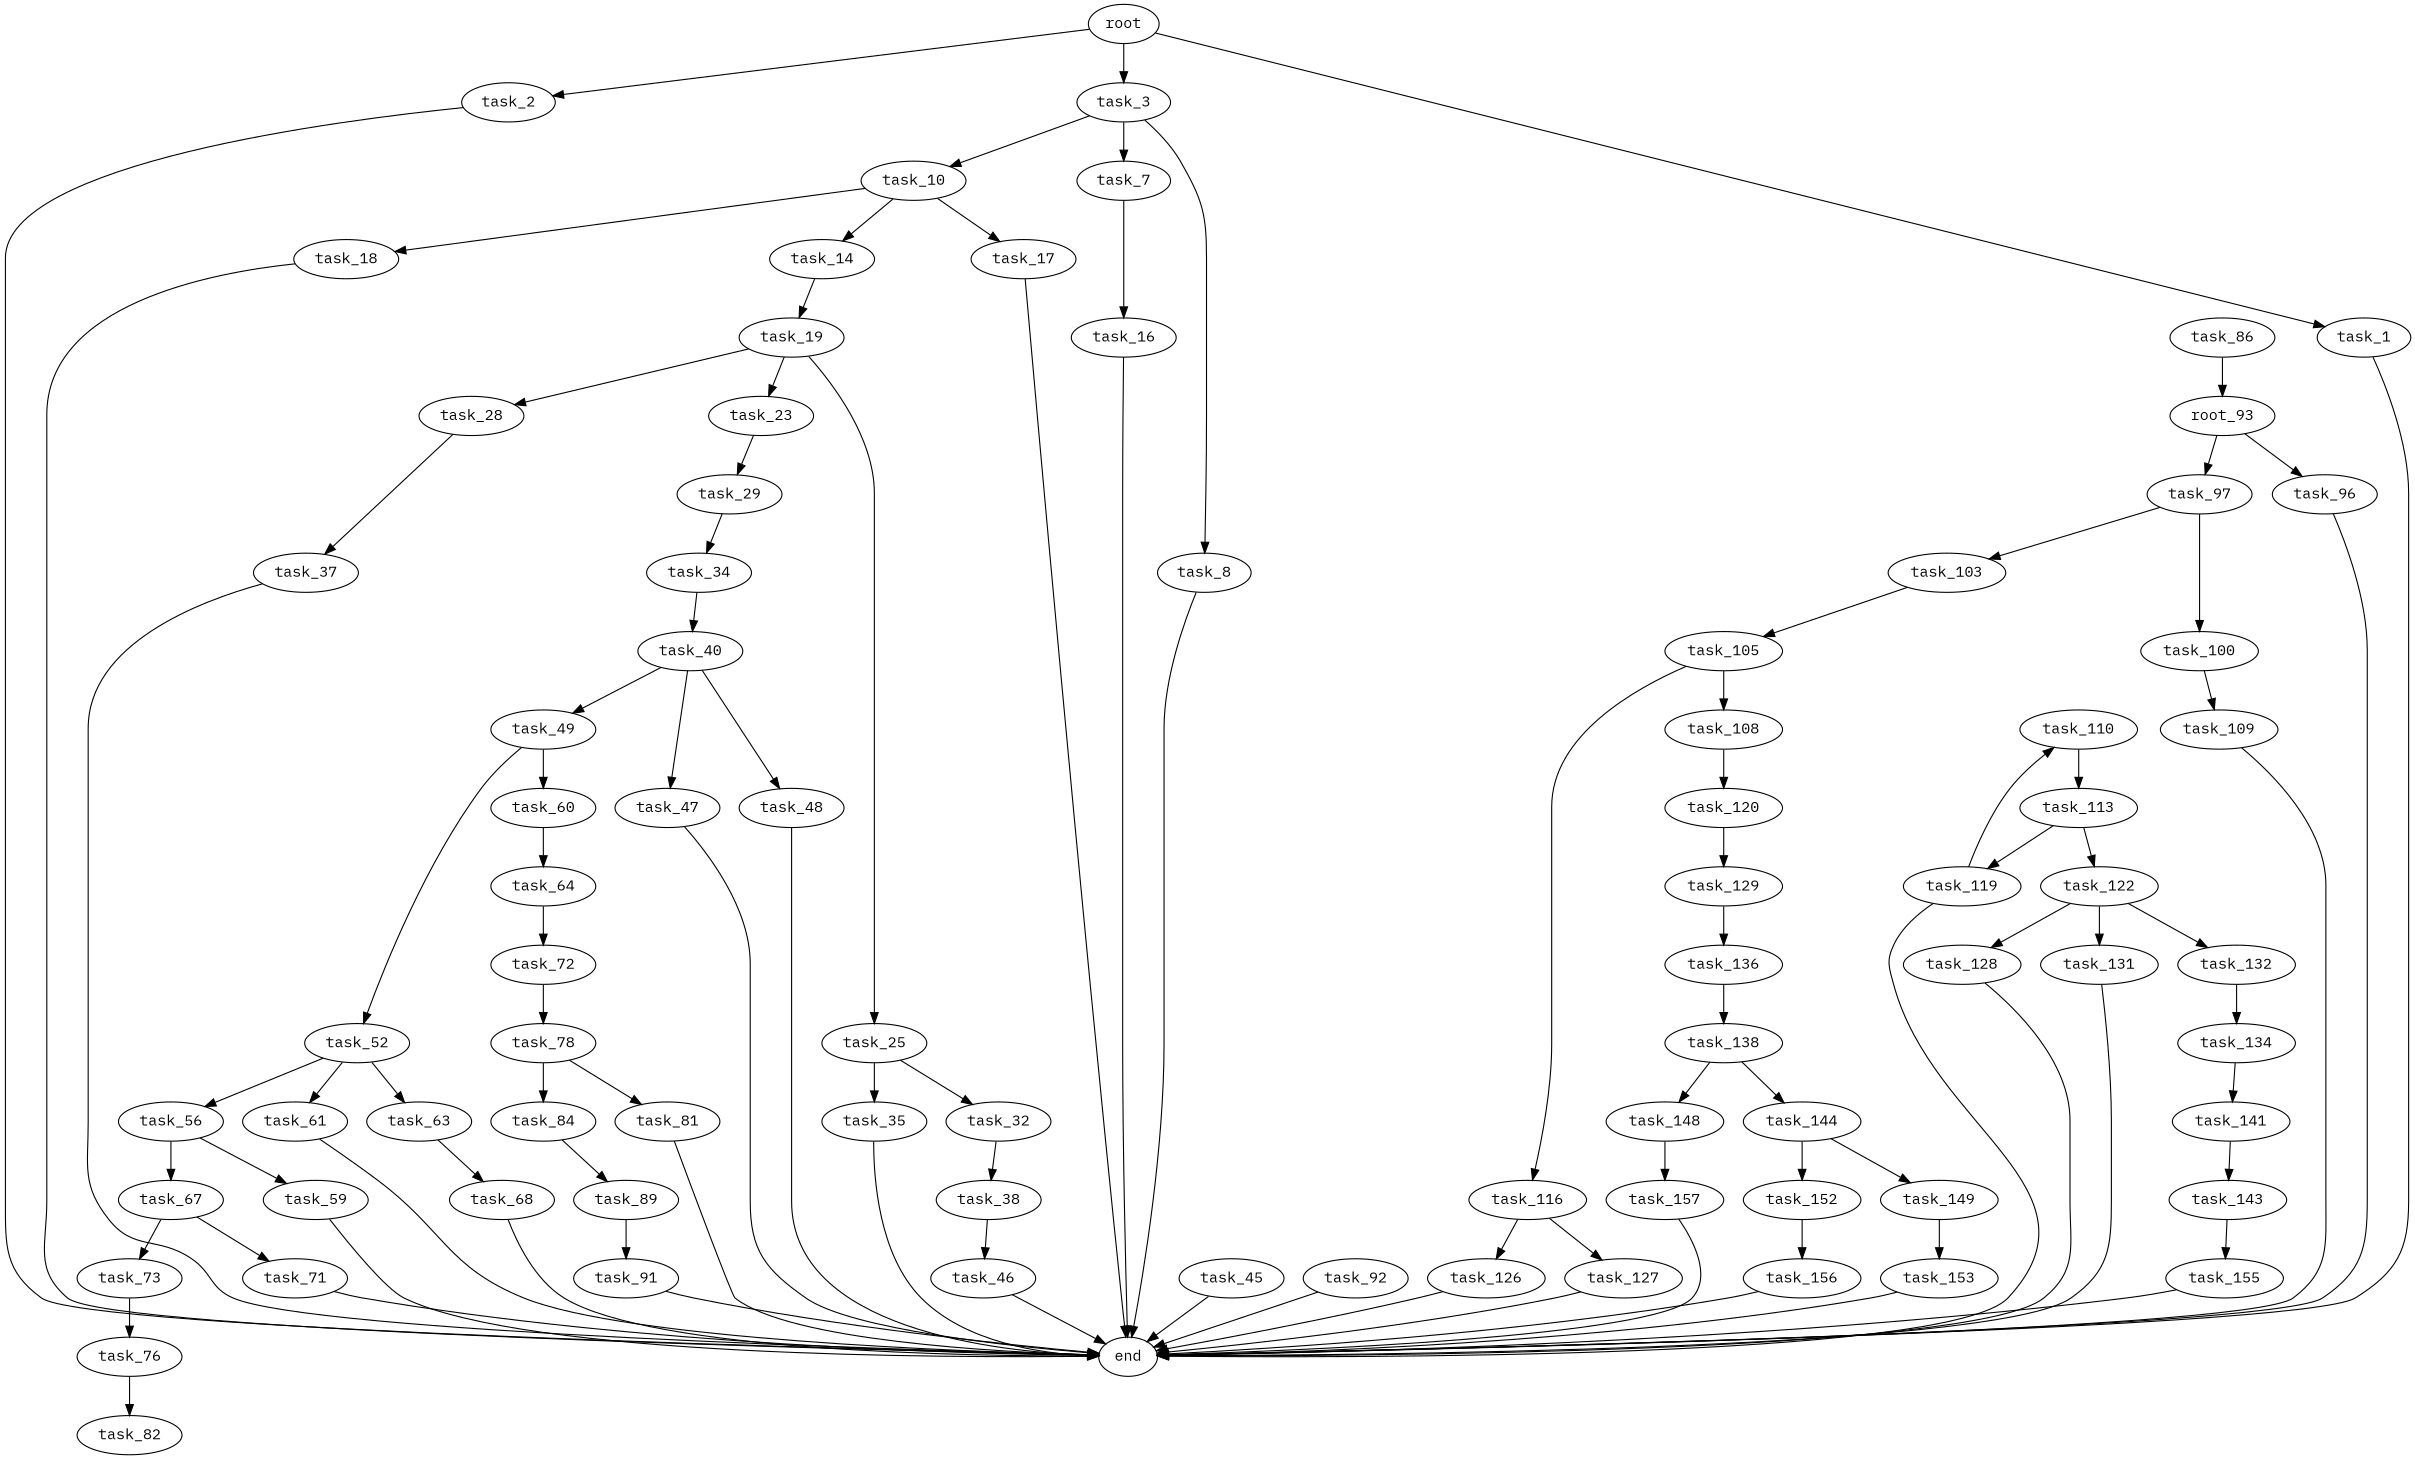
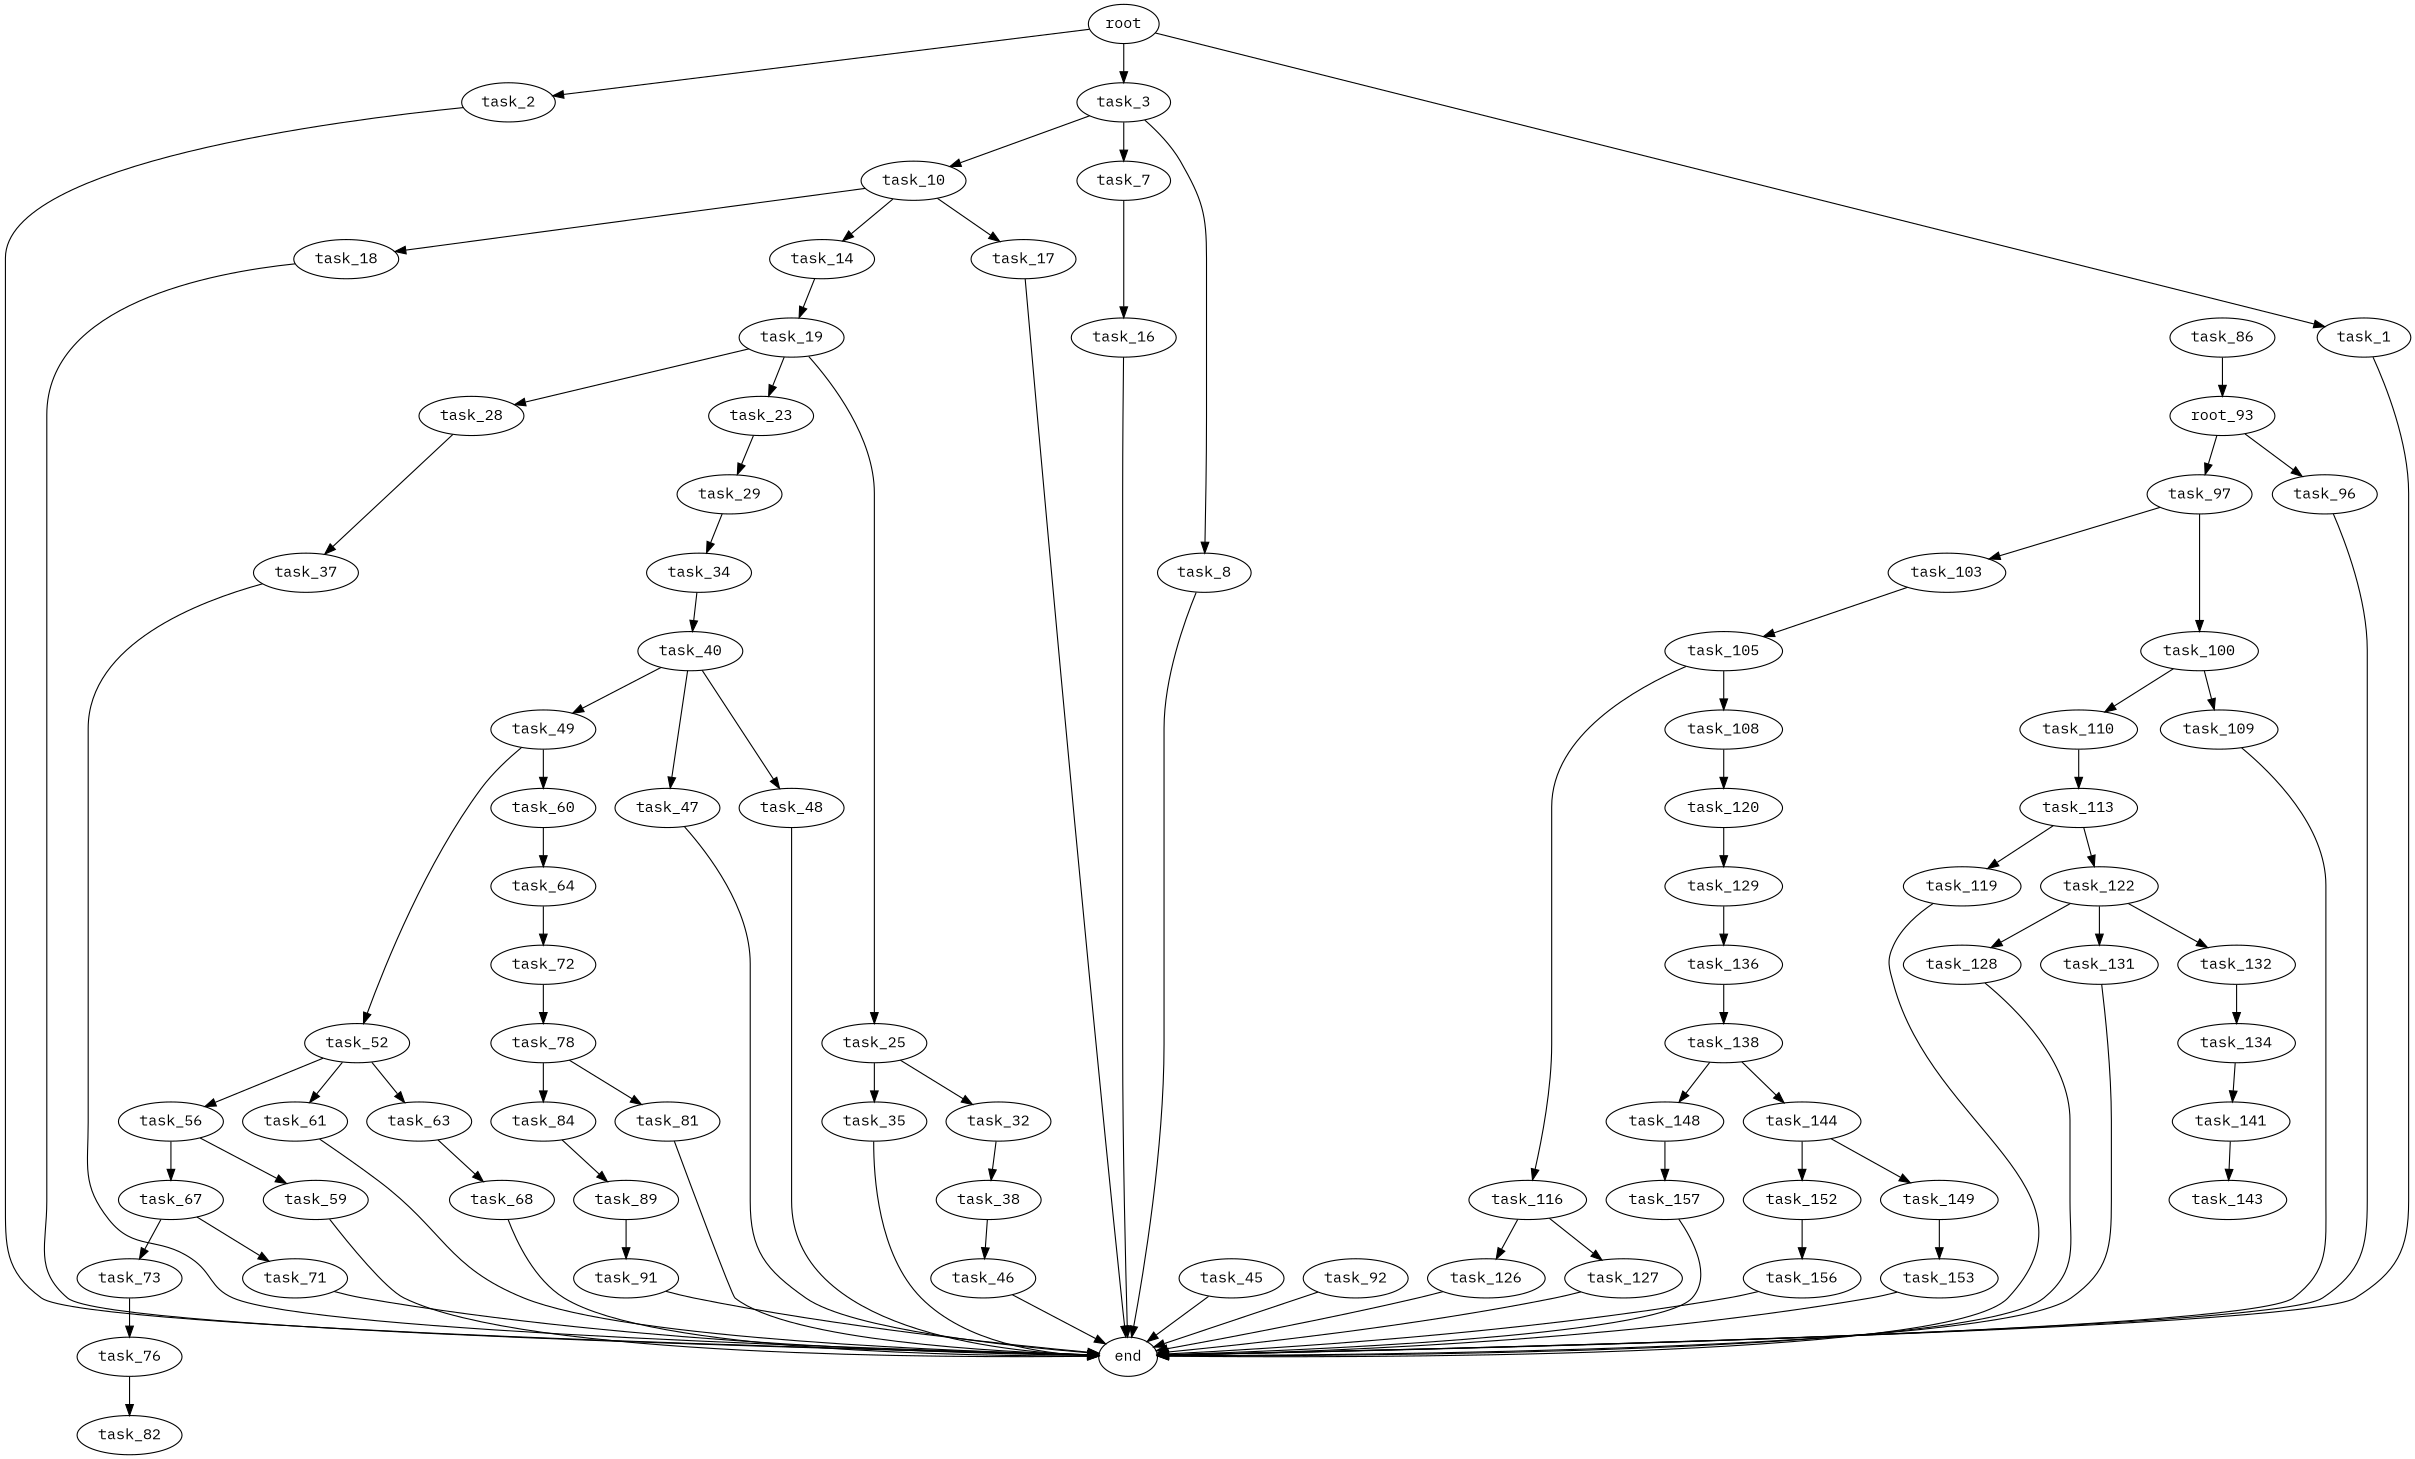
edge "task_119" -> "task_110": now "task_100" -> "task_110"
node "task_155": removed
